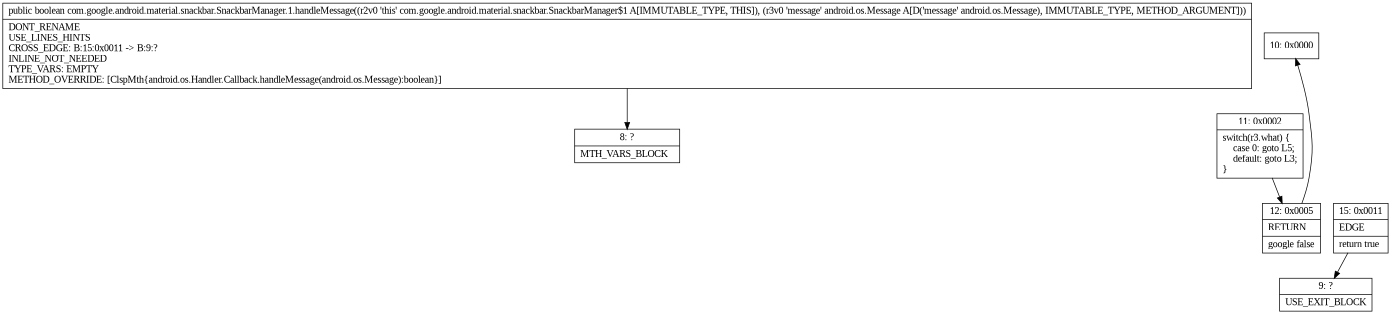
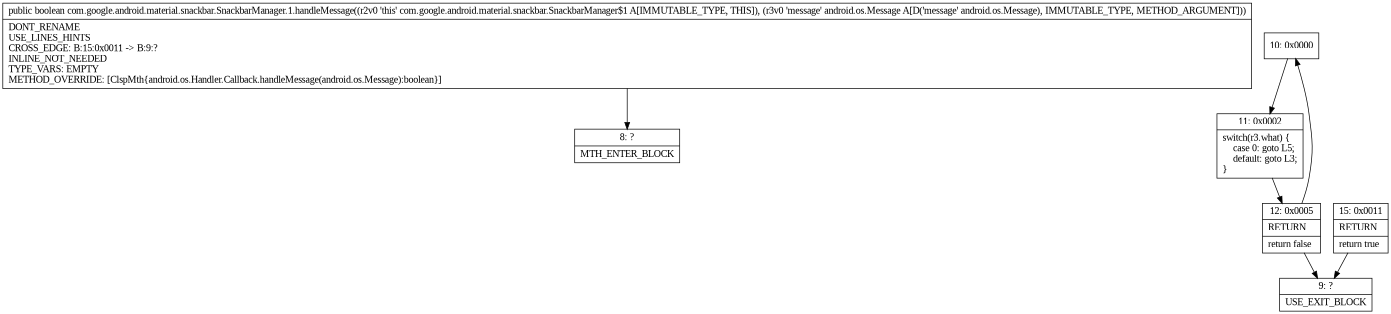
edge "10: 0x0000" -> "11: 0x0002": added
node "8: ?": text "MTH_VARS_BLOCK" -> "MTH_ENTER_BLOCK"
node "15: 0x0011": text "EDGE" -> "RETURN"
node "12: 0x0005": text "google false" -> "return false"
edge "12: 0x0005" -> "9: ?": added
